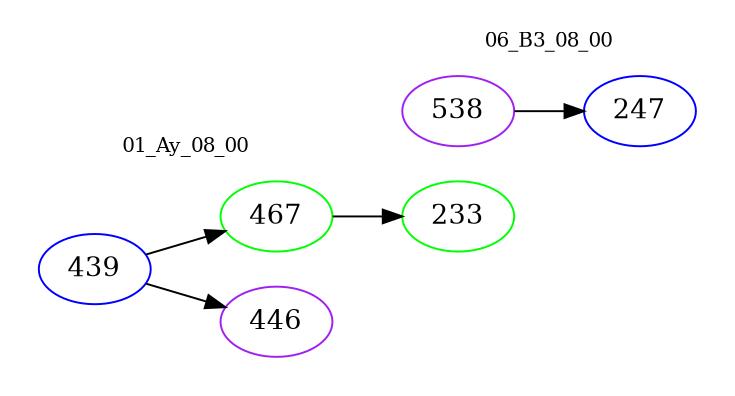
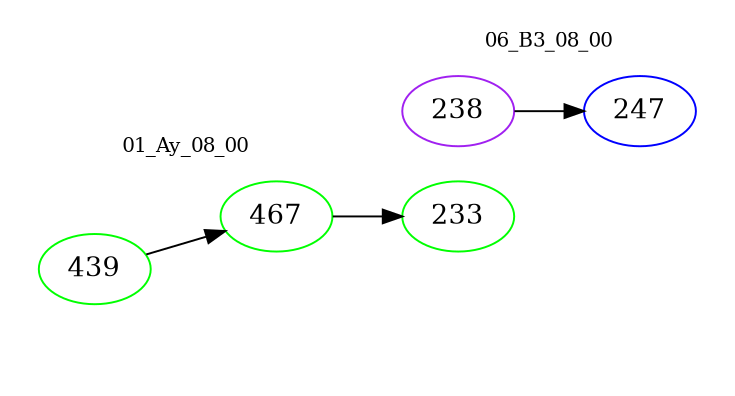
node "538": label "538" -> "238"
node "439": color blue -> green
node "446": removed
